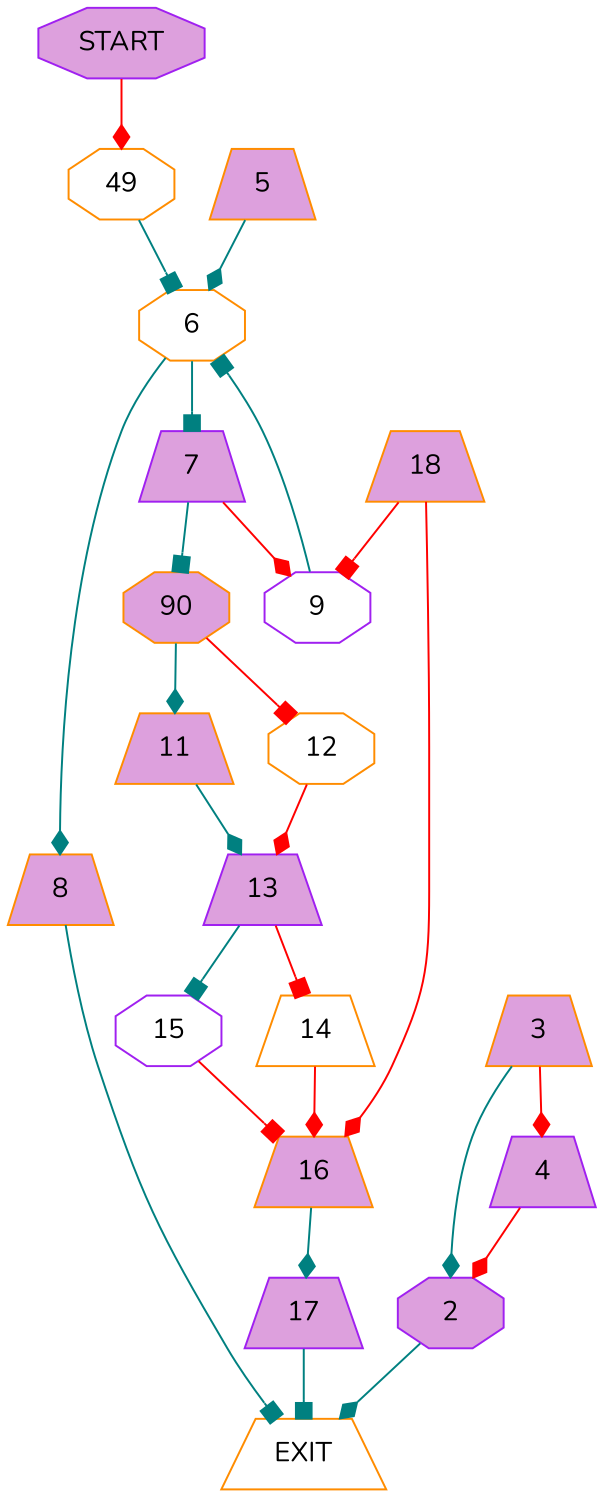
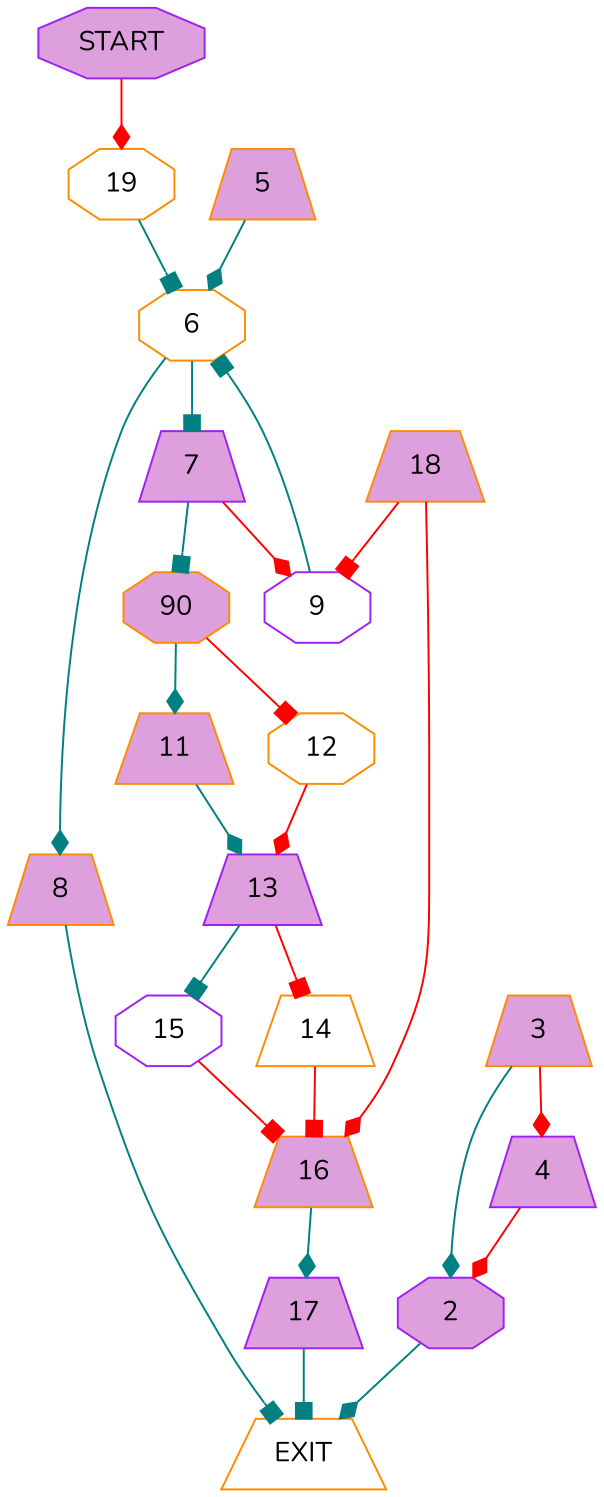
node "49": label "49" -> "19"
edge "14" -> "16": arrowhead diamond -> box
